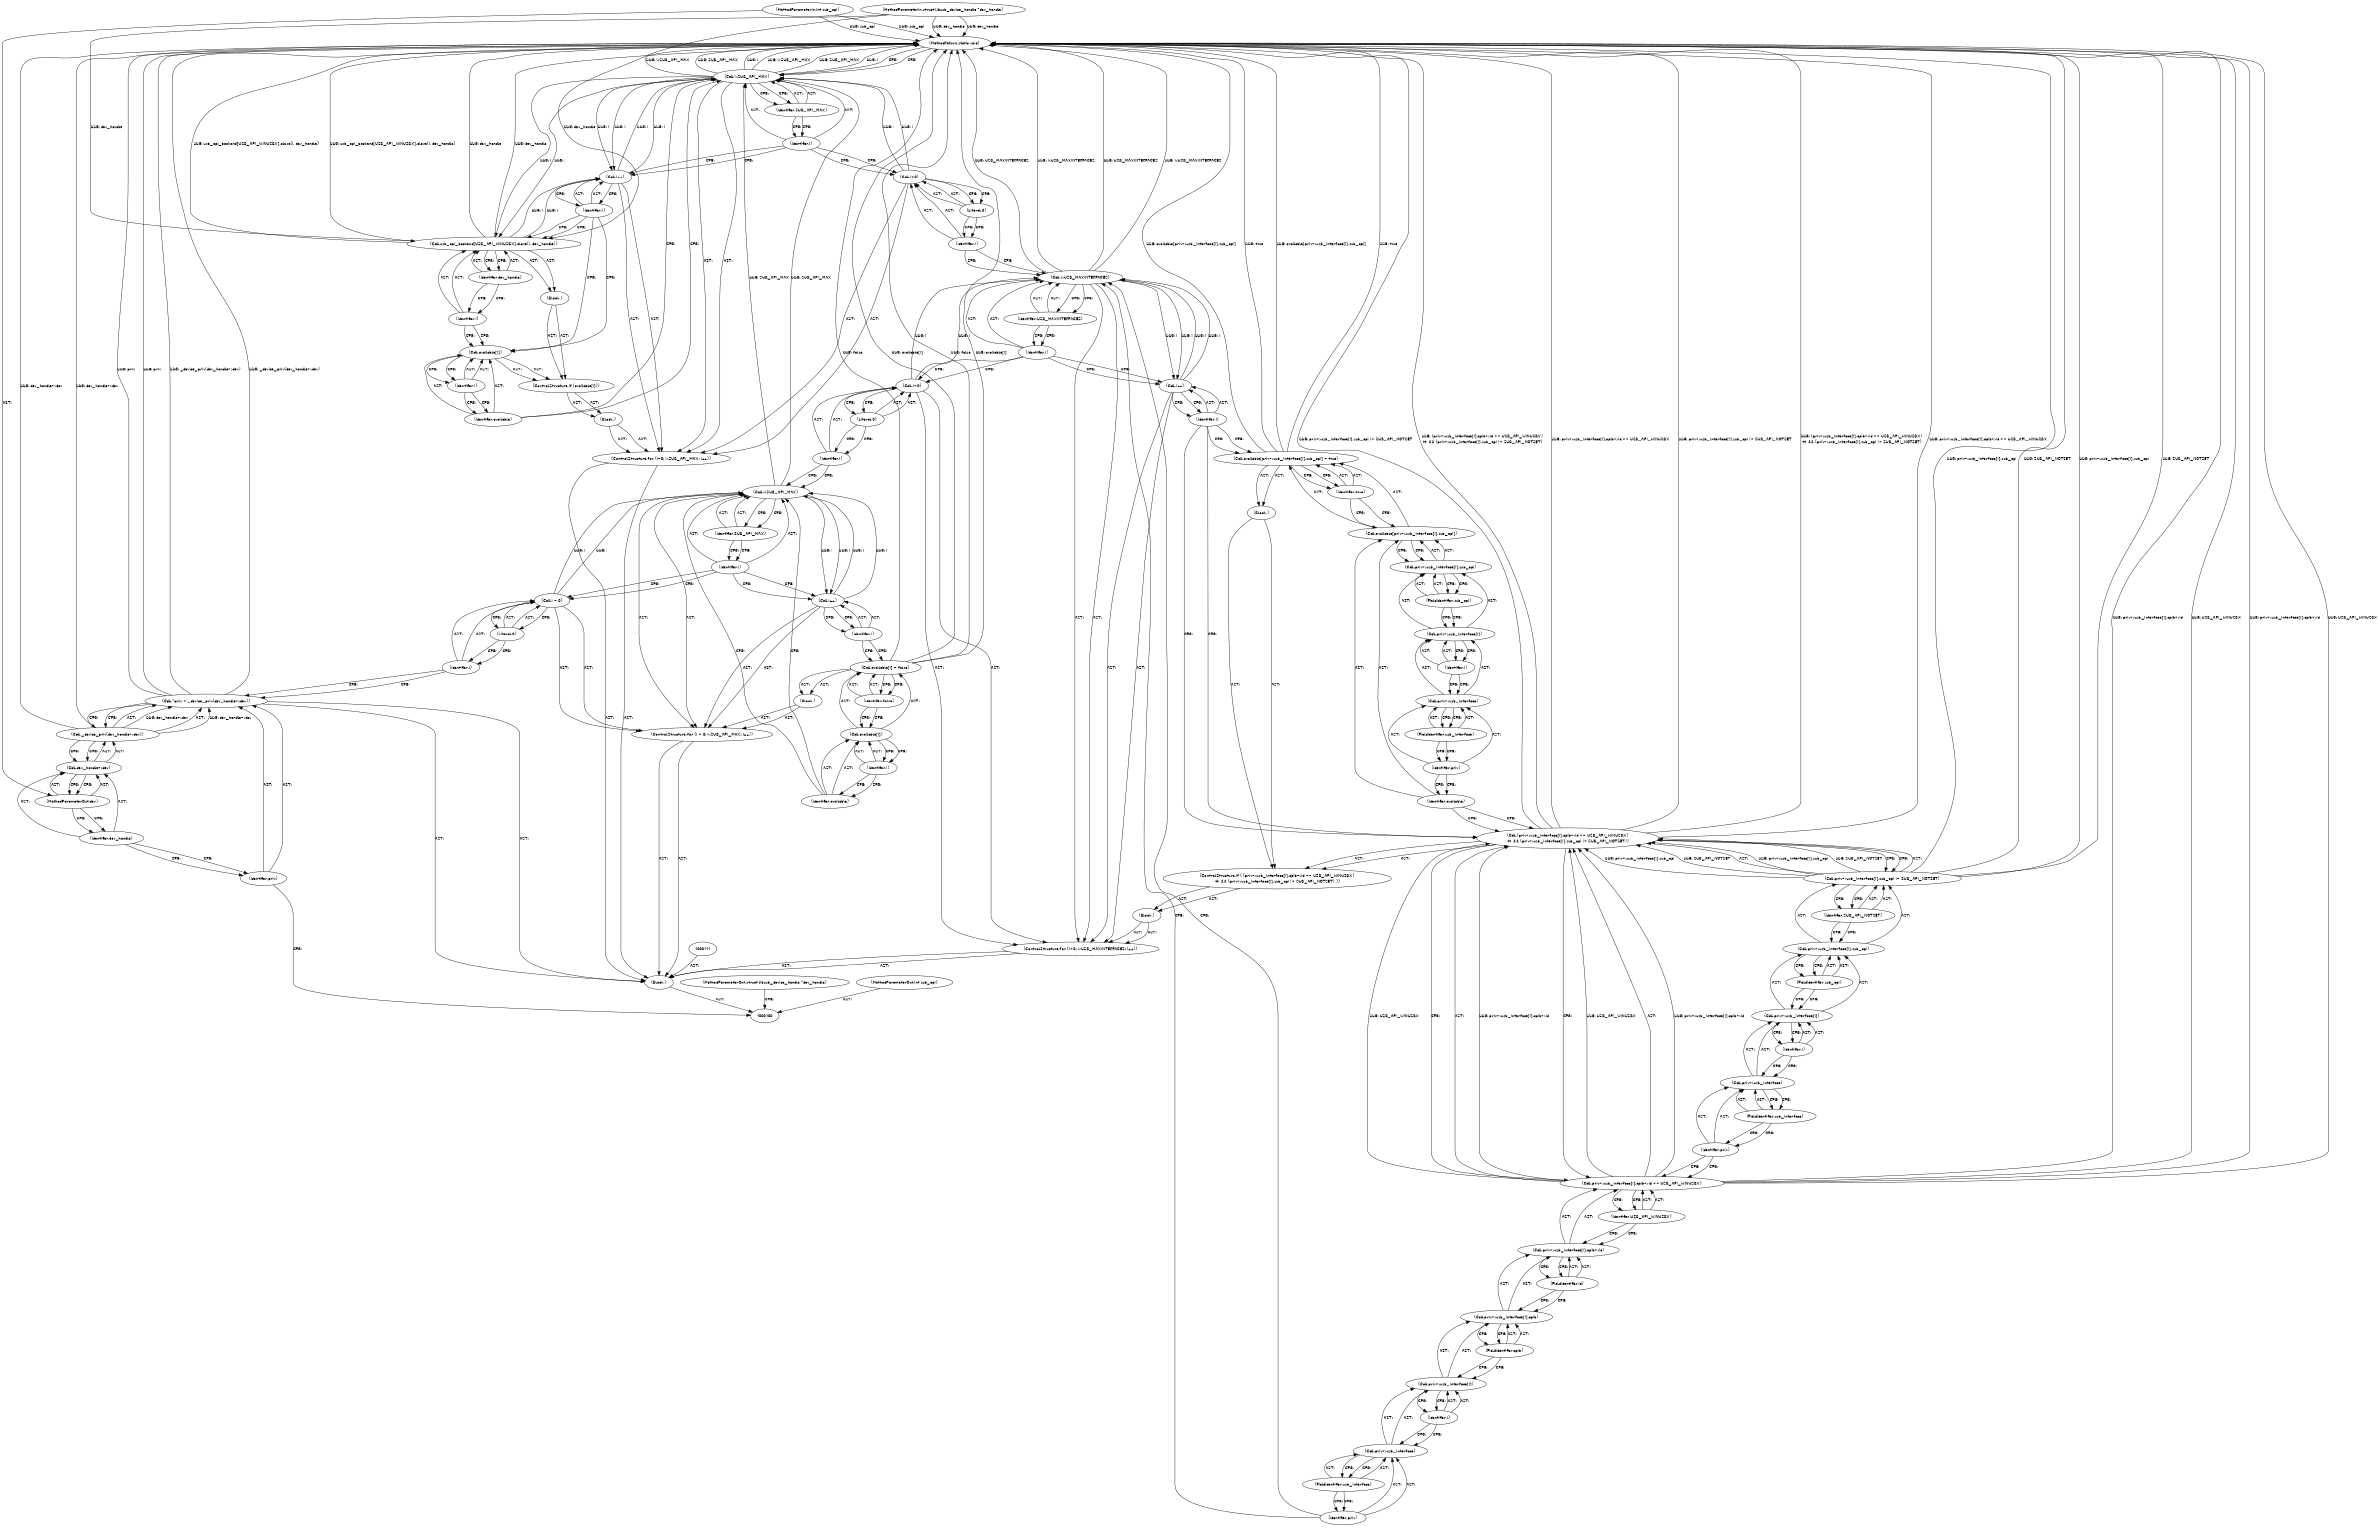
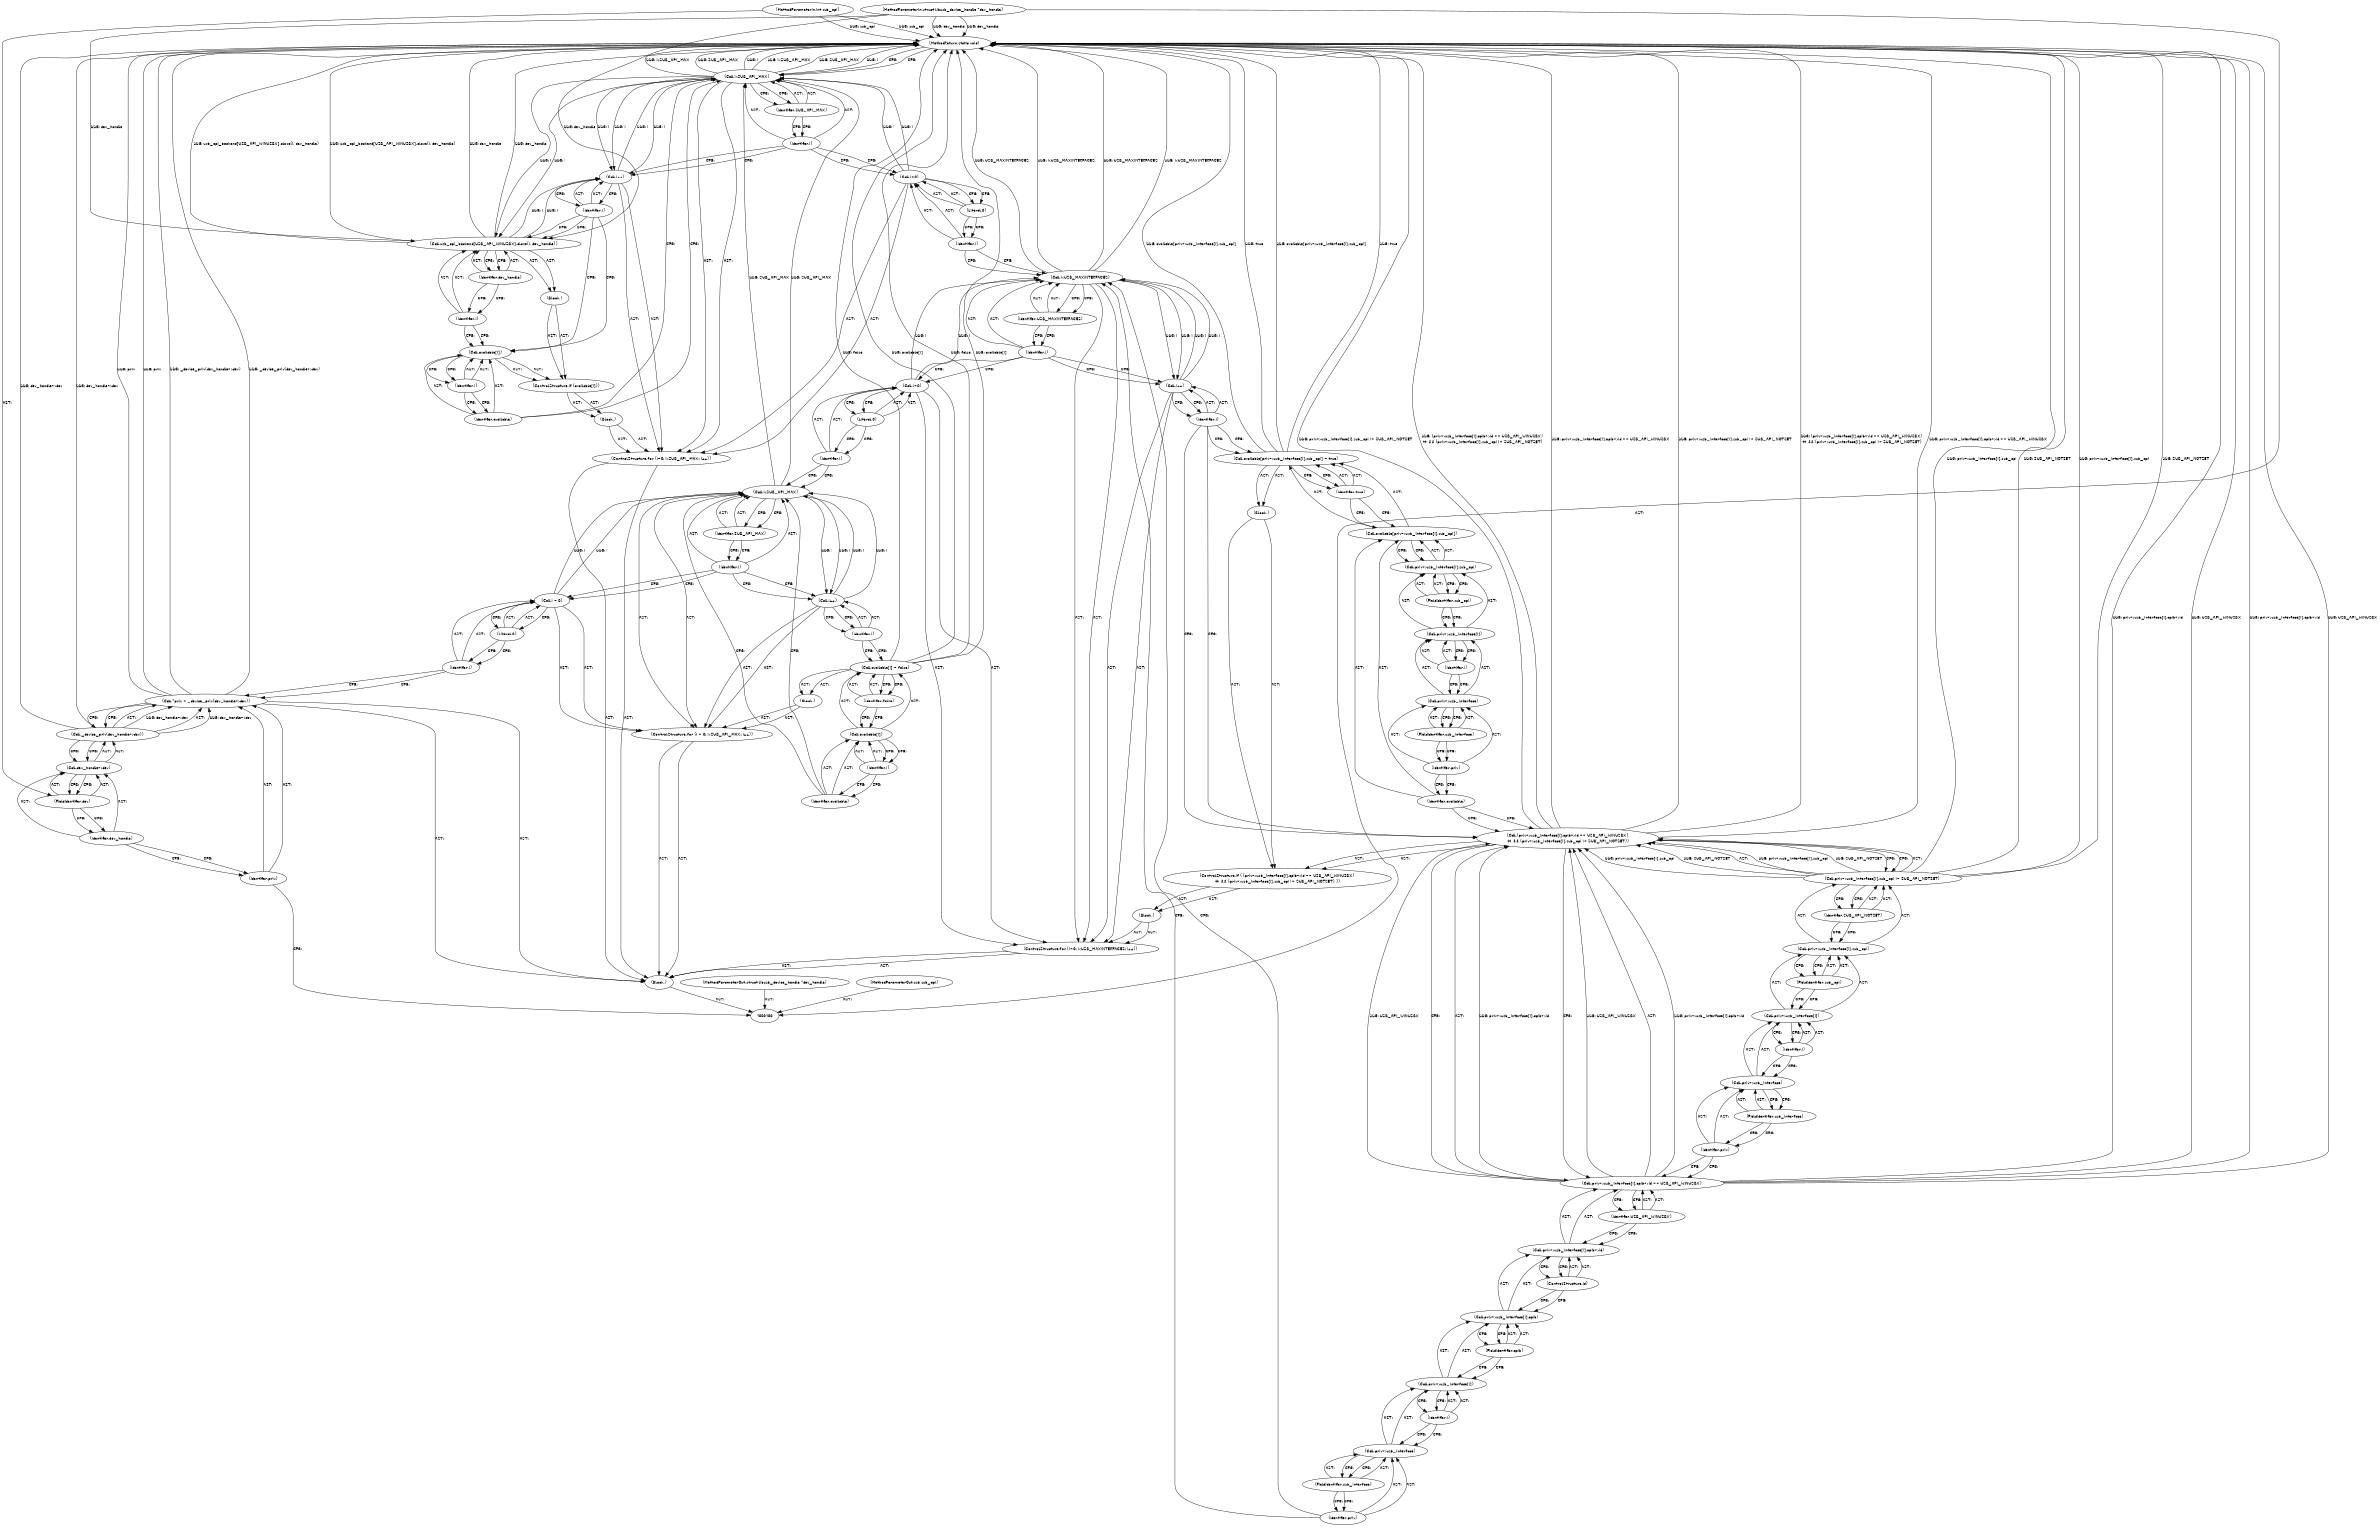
edge "(MethodParameterIn,struct libusb_device_handle *dev_handle)" -> "1000100": added, label "AST:"
node "(MethodParameterOut,dev)": label "(MethodParameterOut,dev)" -> "(FieldIdentifier,dev)"
node "1000111": removed
node "(MethodParameterOut,int sub_api)": label "(MethodParameterOut,int sub_api)" -> "(MethodParameterOut,usb sub_api)"
edge "(MethodParameterOut,struct libusb_device_handle *dev_handle)" -> "1000100": label "CFG: " -> "AST: "
node "(FieldIdentifier,id)": label "(FieldIdentifier,id)" -> "(ControlStructure,id)"
